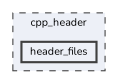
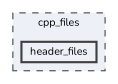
cluster "cpp_header": label "cpp_header" -> "cpp_files"
